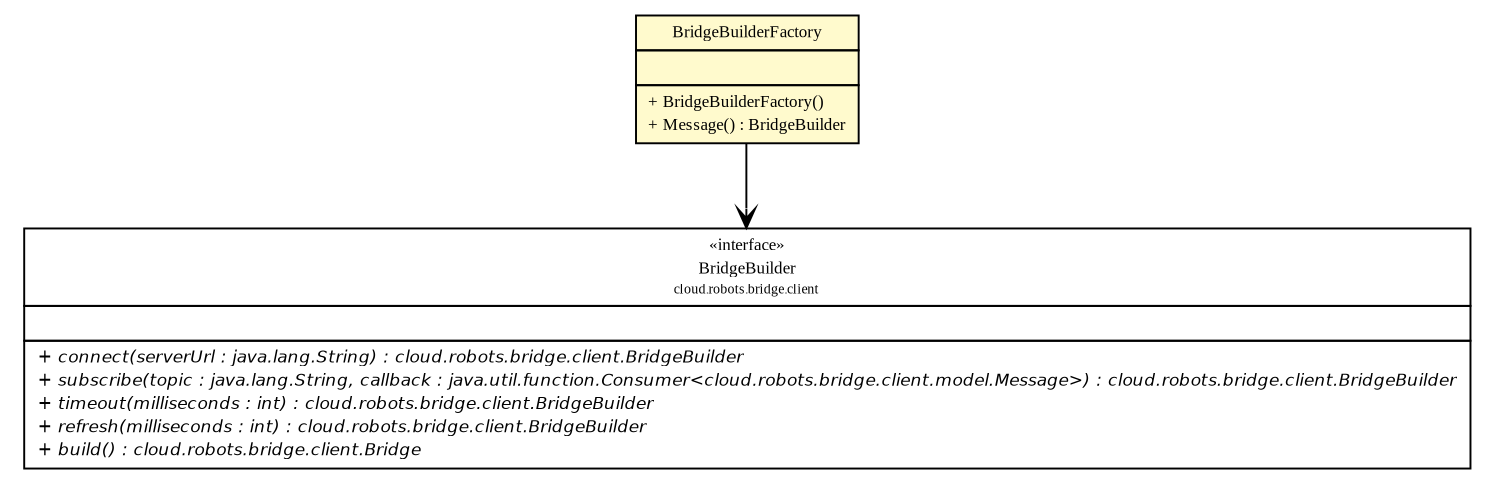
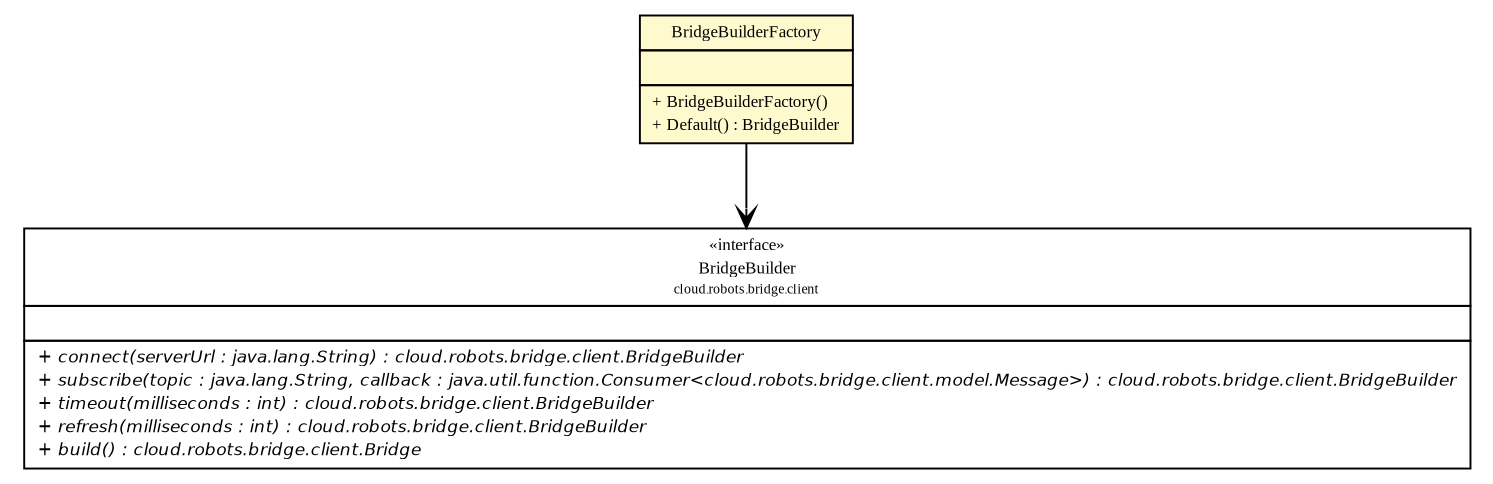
node "BridgeBuilderFactory": text "+ Message() : BridgeBuilder" -> "+ Default() : BridgeBuilder"
